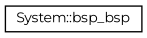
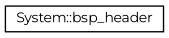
node "System::bsp_bsp": label "System::bsp_bsp" -> "System::bsp_header"
